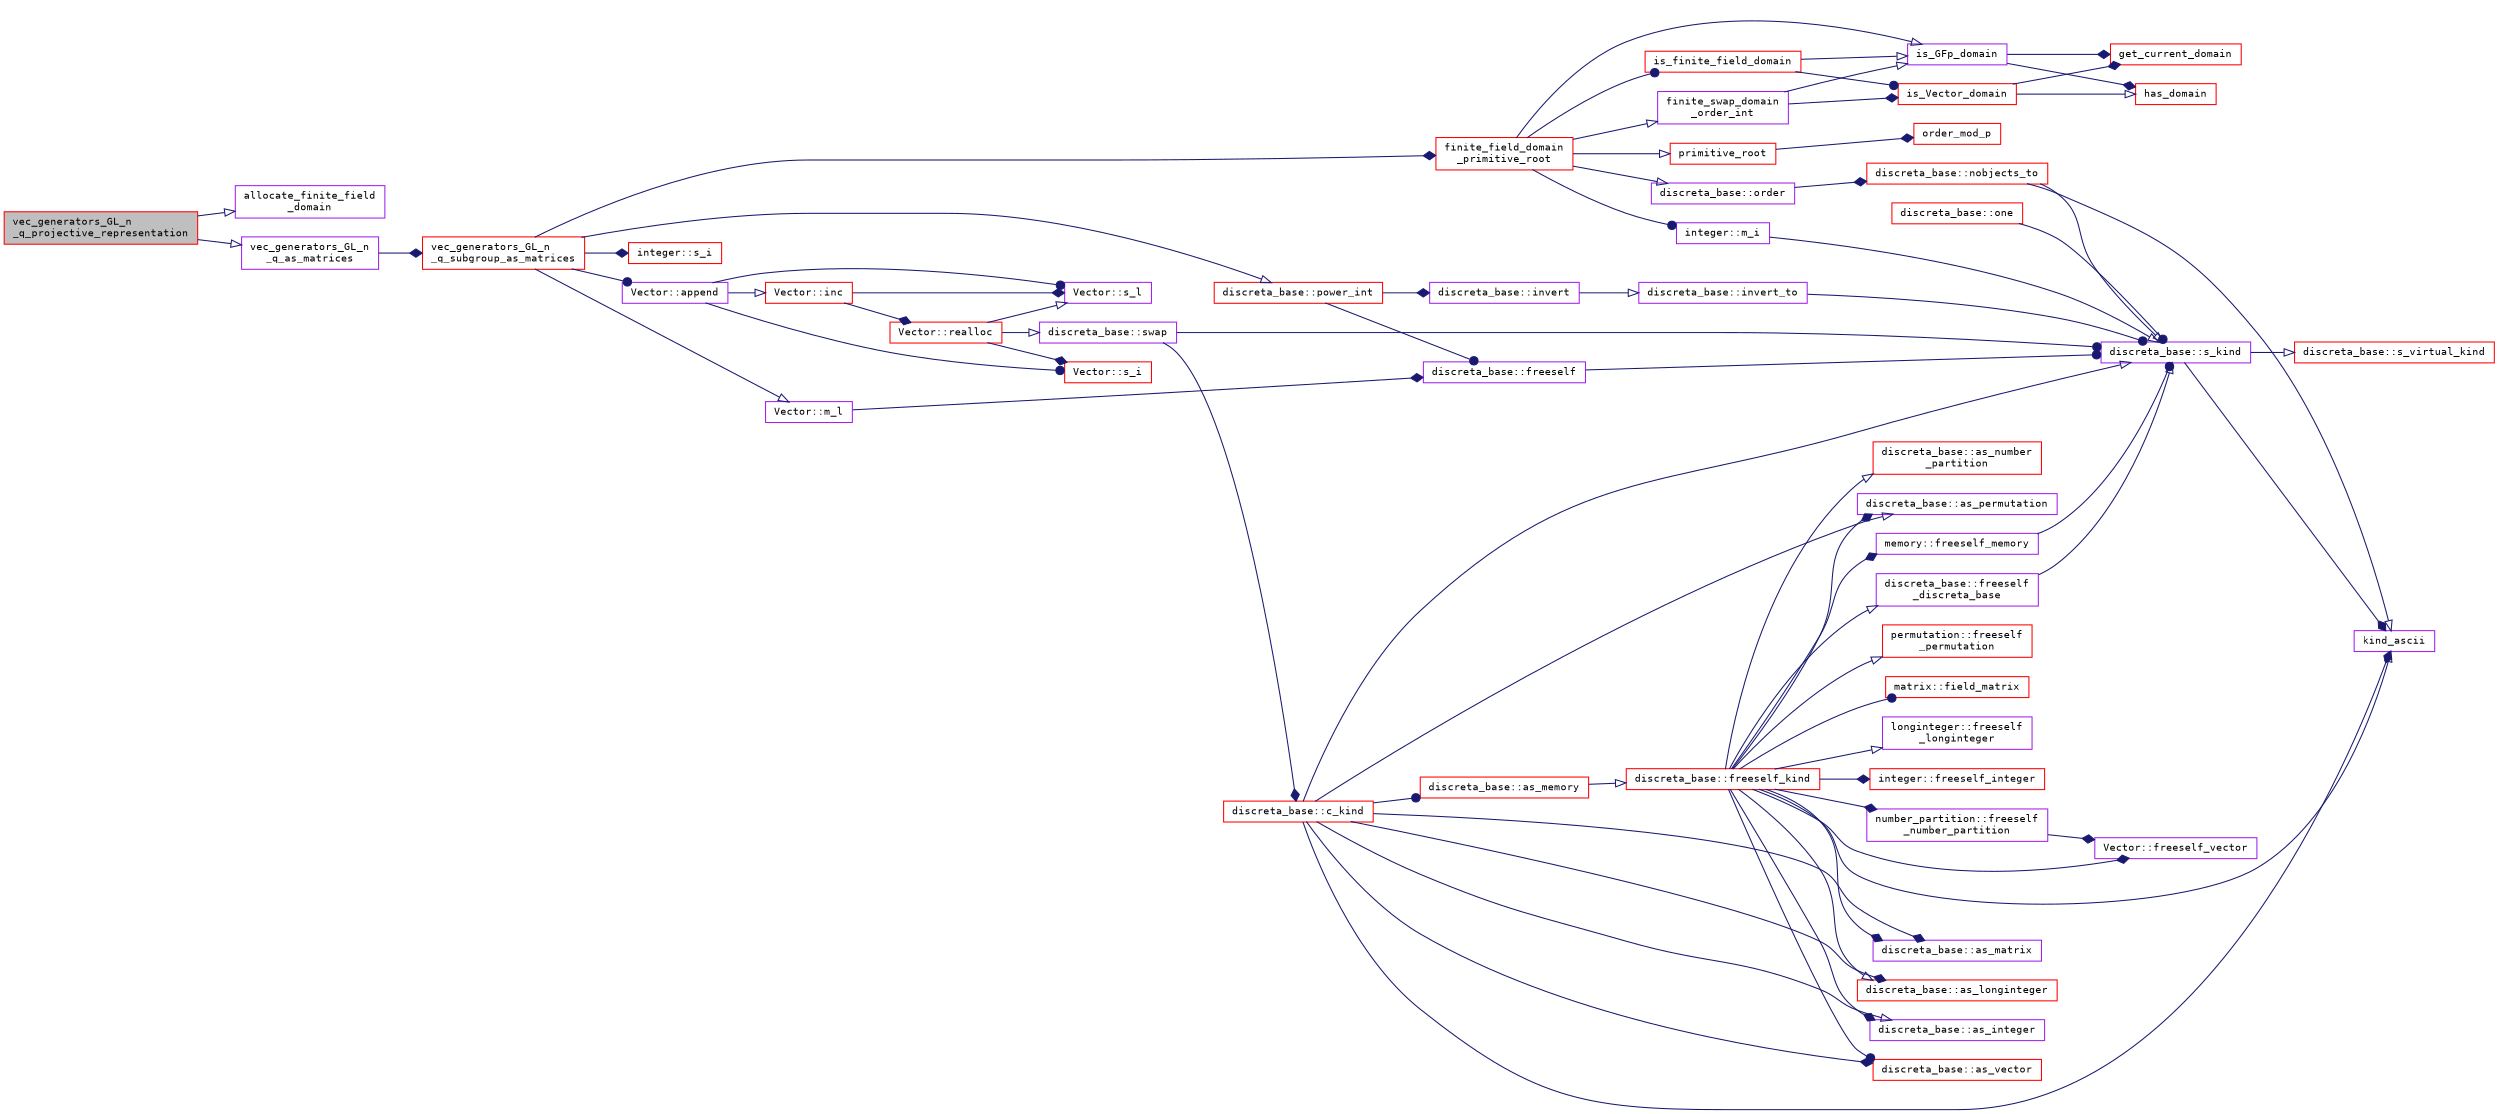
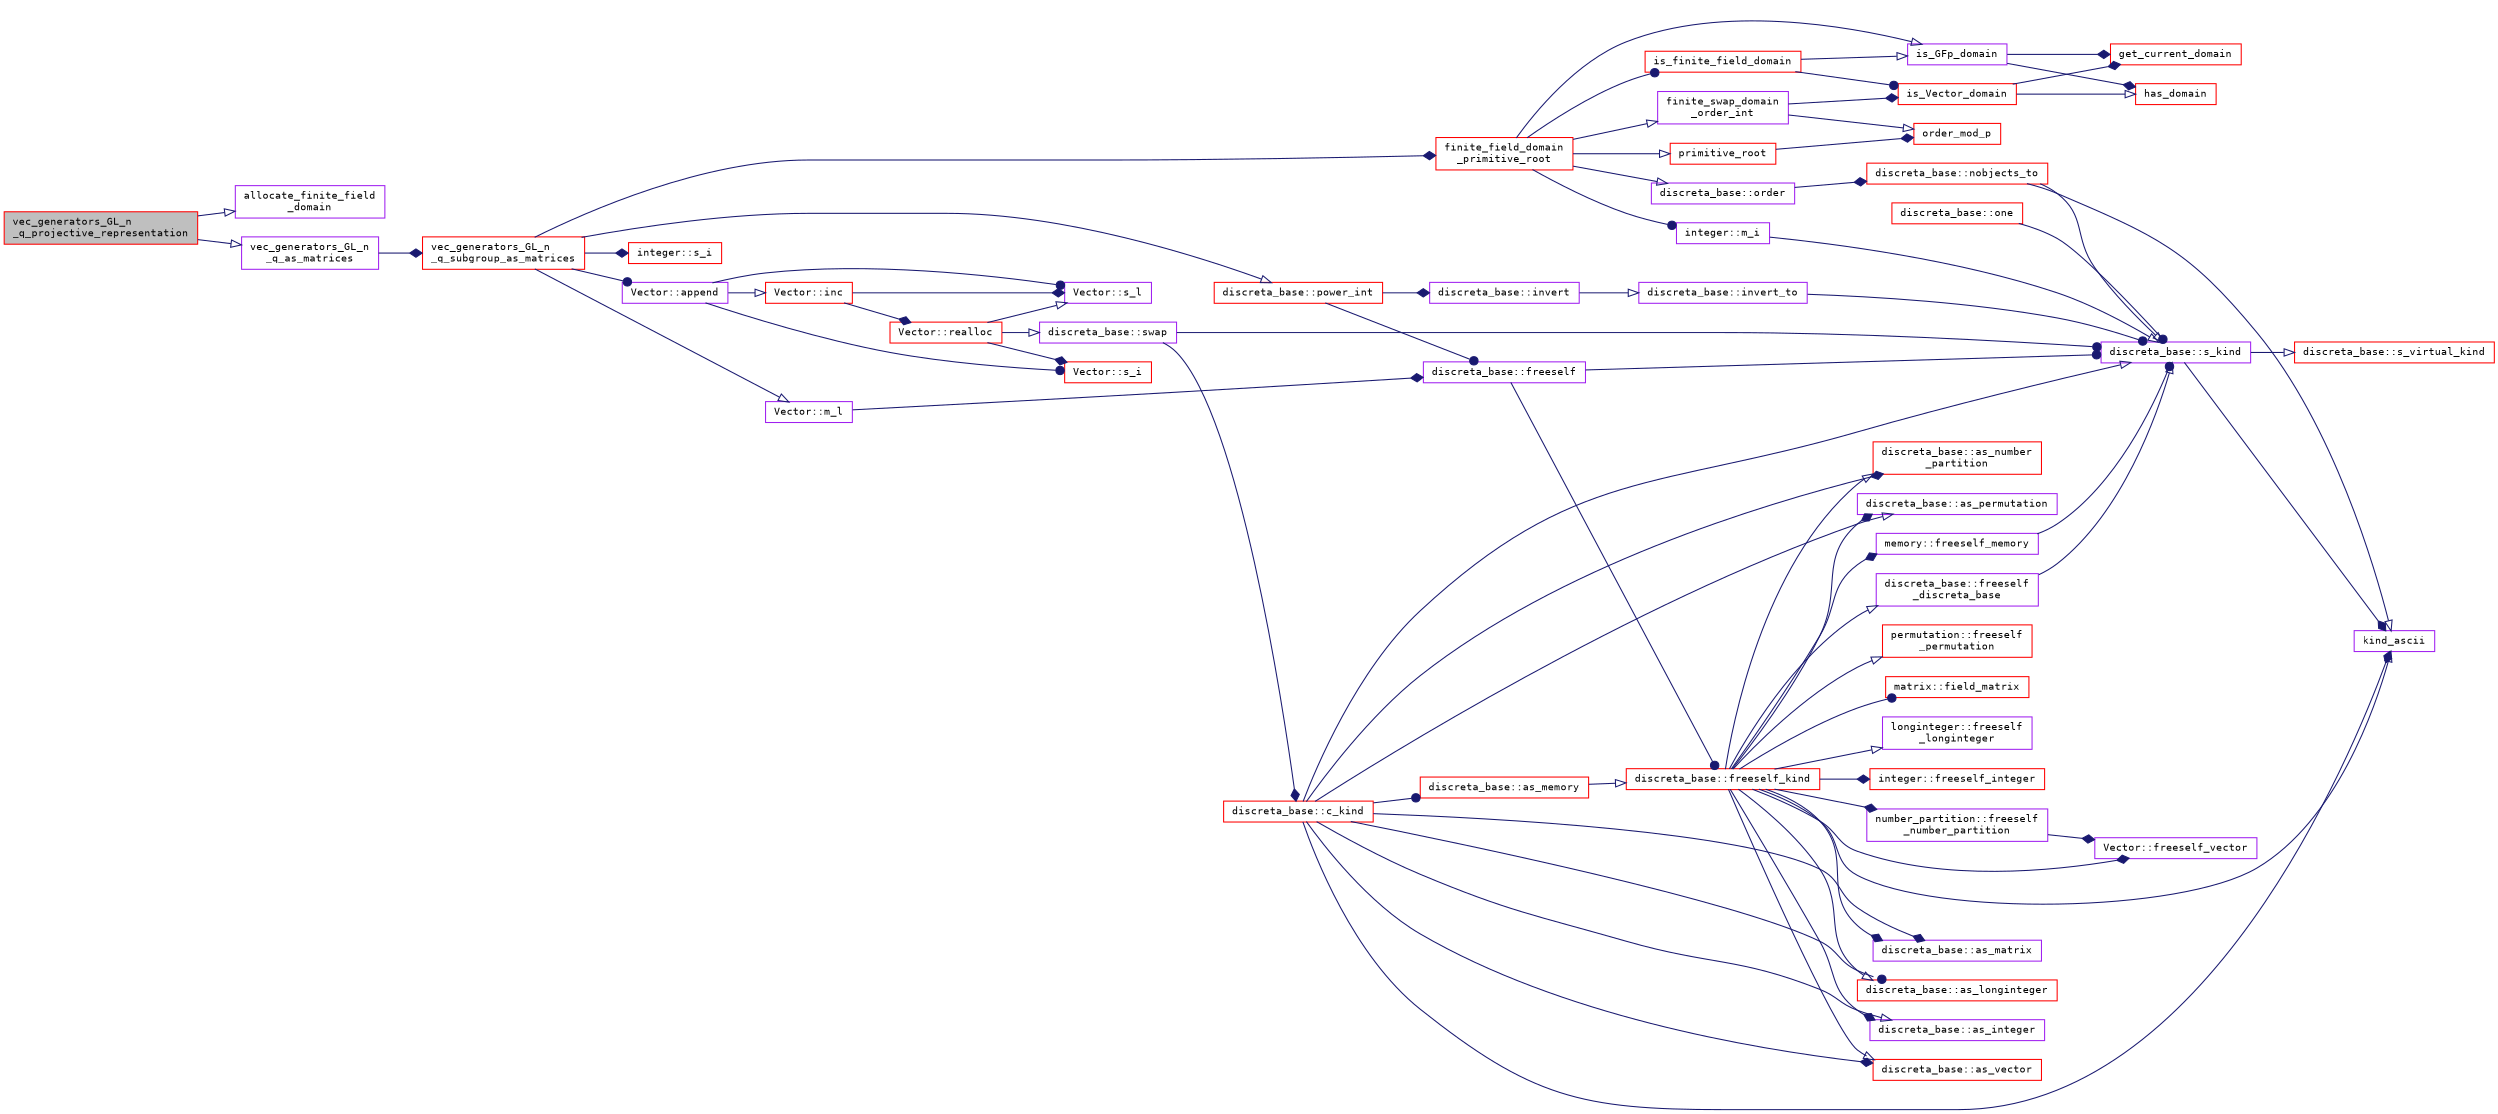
edge "finite_swap_domain _order_int" -> "is_GFp_domain": now "finite_swap_domain _order_int" -> "order_mod_p"
edge "discreta_base::freeself" -> "discreta_base::freeself_kind": added
edge "discreta_base::c_kind" -> "discreta_base::as_number _partition": added
edge "discreta_base::c_kind" -> "discreta_base::as_longinteger": arrowhead diamond -> dot
edge "discreta_base::freeself_kind" -> "discreta_base::as_vector": arrowhead dot -> onormal
